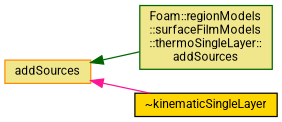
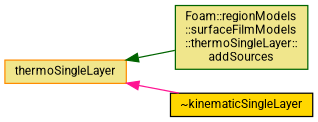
node "addSources": label "addSources" -> "thermoSingleLayer"
